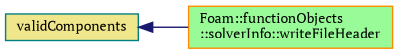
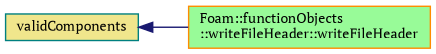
node "Foam::functionObjects ::solverInfo::writeFileHeader": label "Foam::functionObjects ::solverInfo::writeFileHeader" -> "Foam::functionObjects ::writeFileHeader::writeFileHeader"
